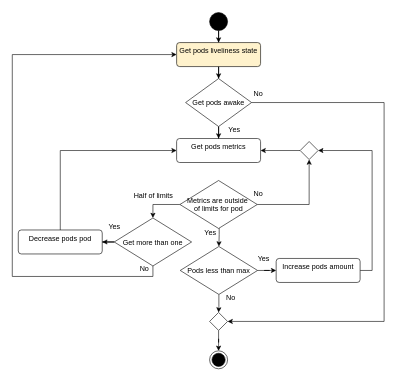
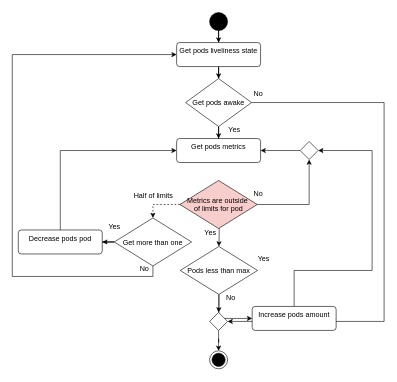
node "Get pods liveliness state": fillcolor #fff2cc -> #ffffff
edge "Metrics are outside of limits for pod" -> "Get more than one": style solid -> dashed
node "Metrics are outside of limits for pod": fillcolor #ffffff -> #f8cecc
node "Increase pods amount": moved (318, 270) -> (294, 318)
